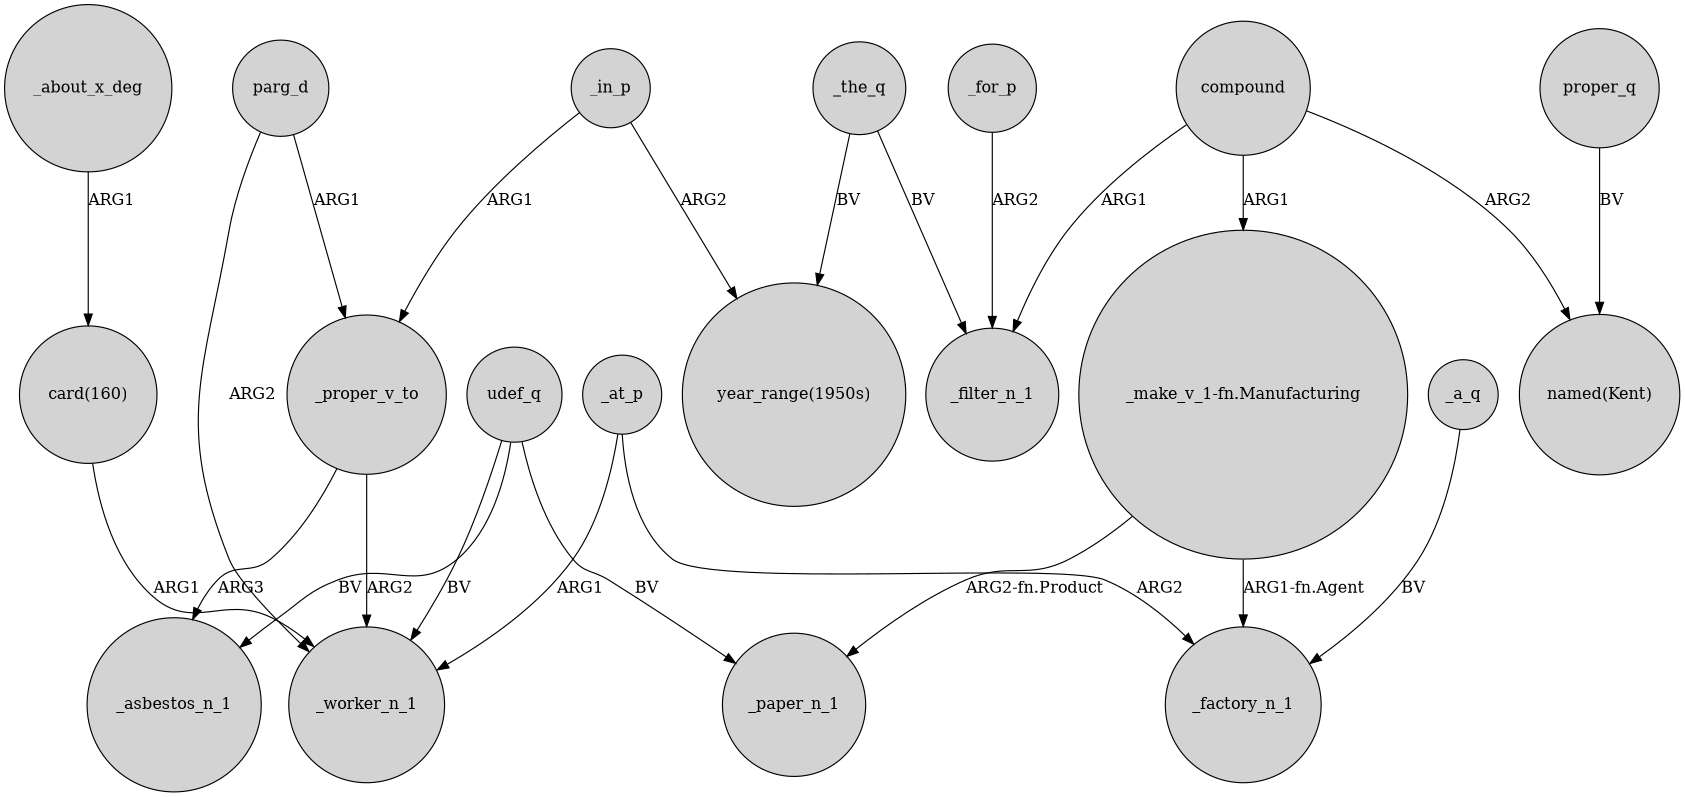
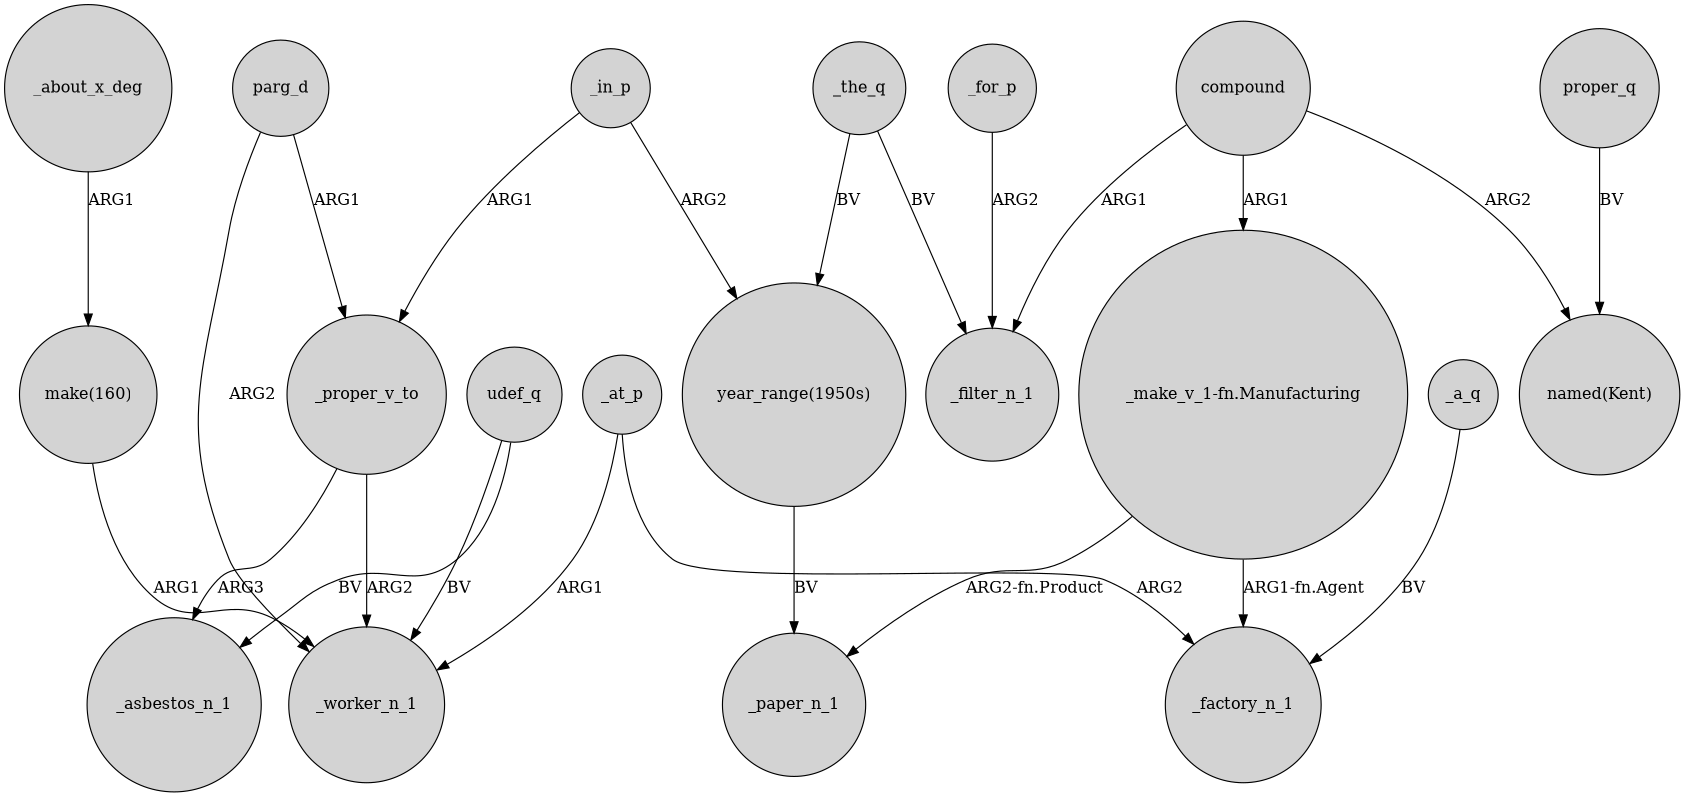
node "card(160)": label "card(160)" -> "make(160)"
edge "udef_q" -> "_paper_n_1": now "year_range(1950s)" -> "_paper_n_1"
